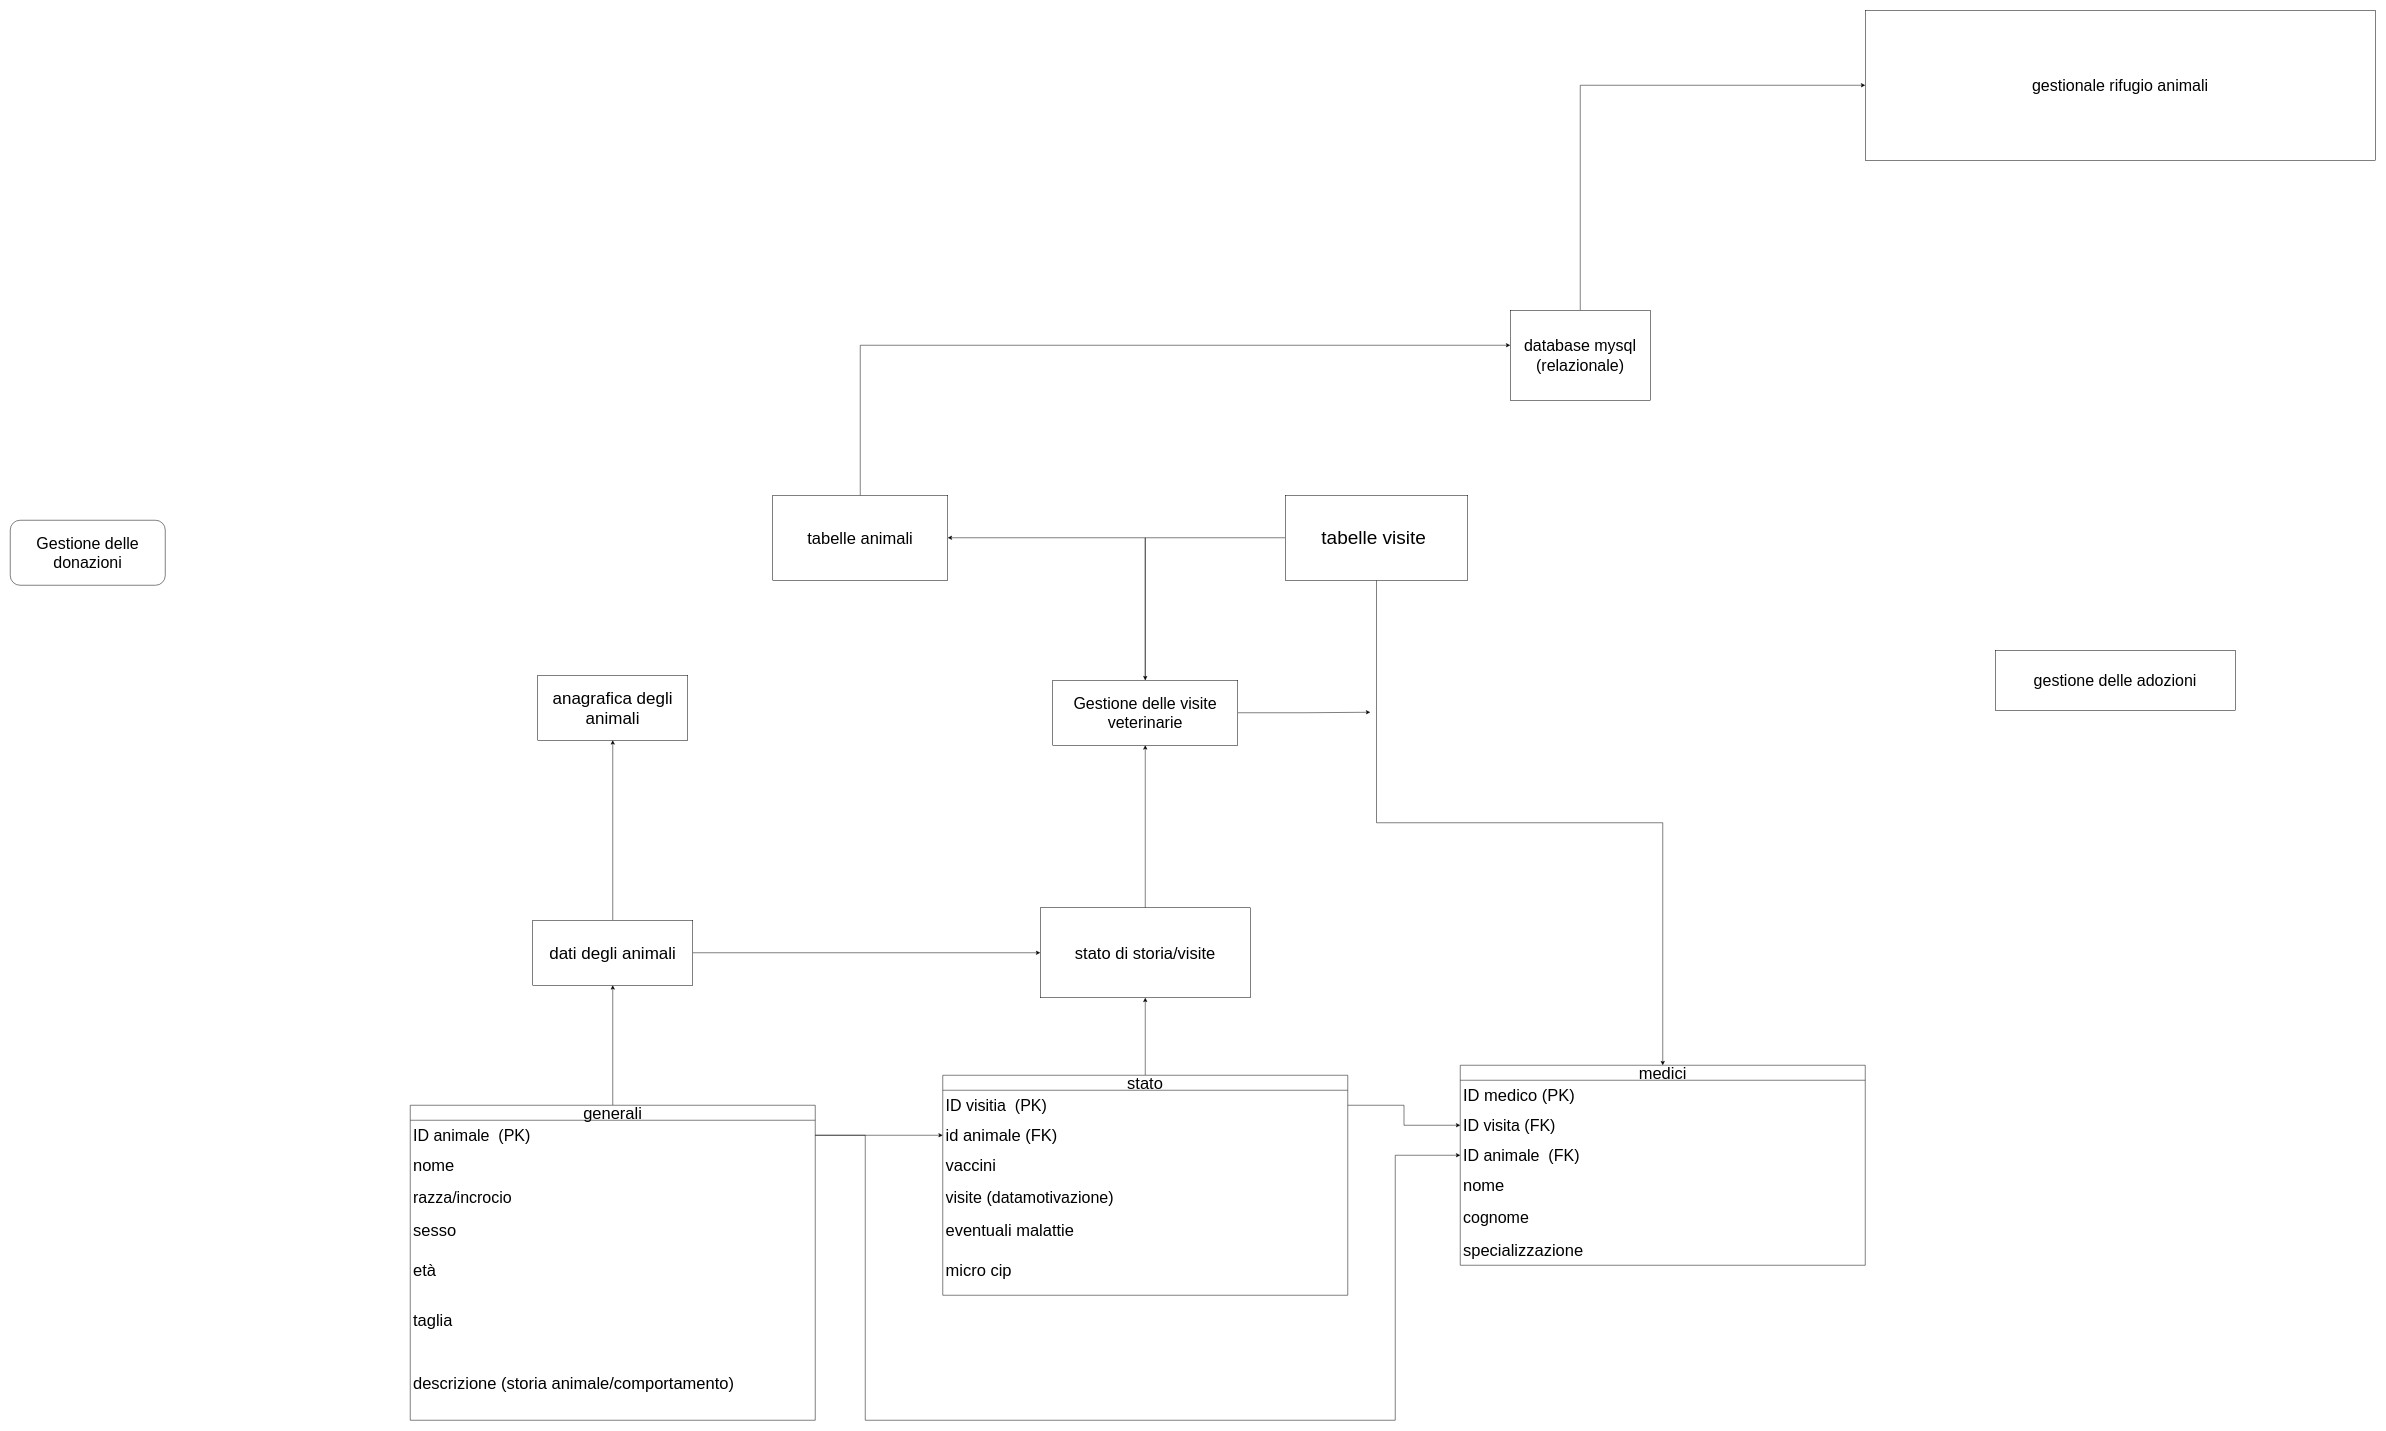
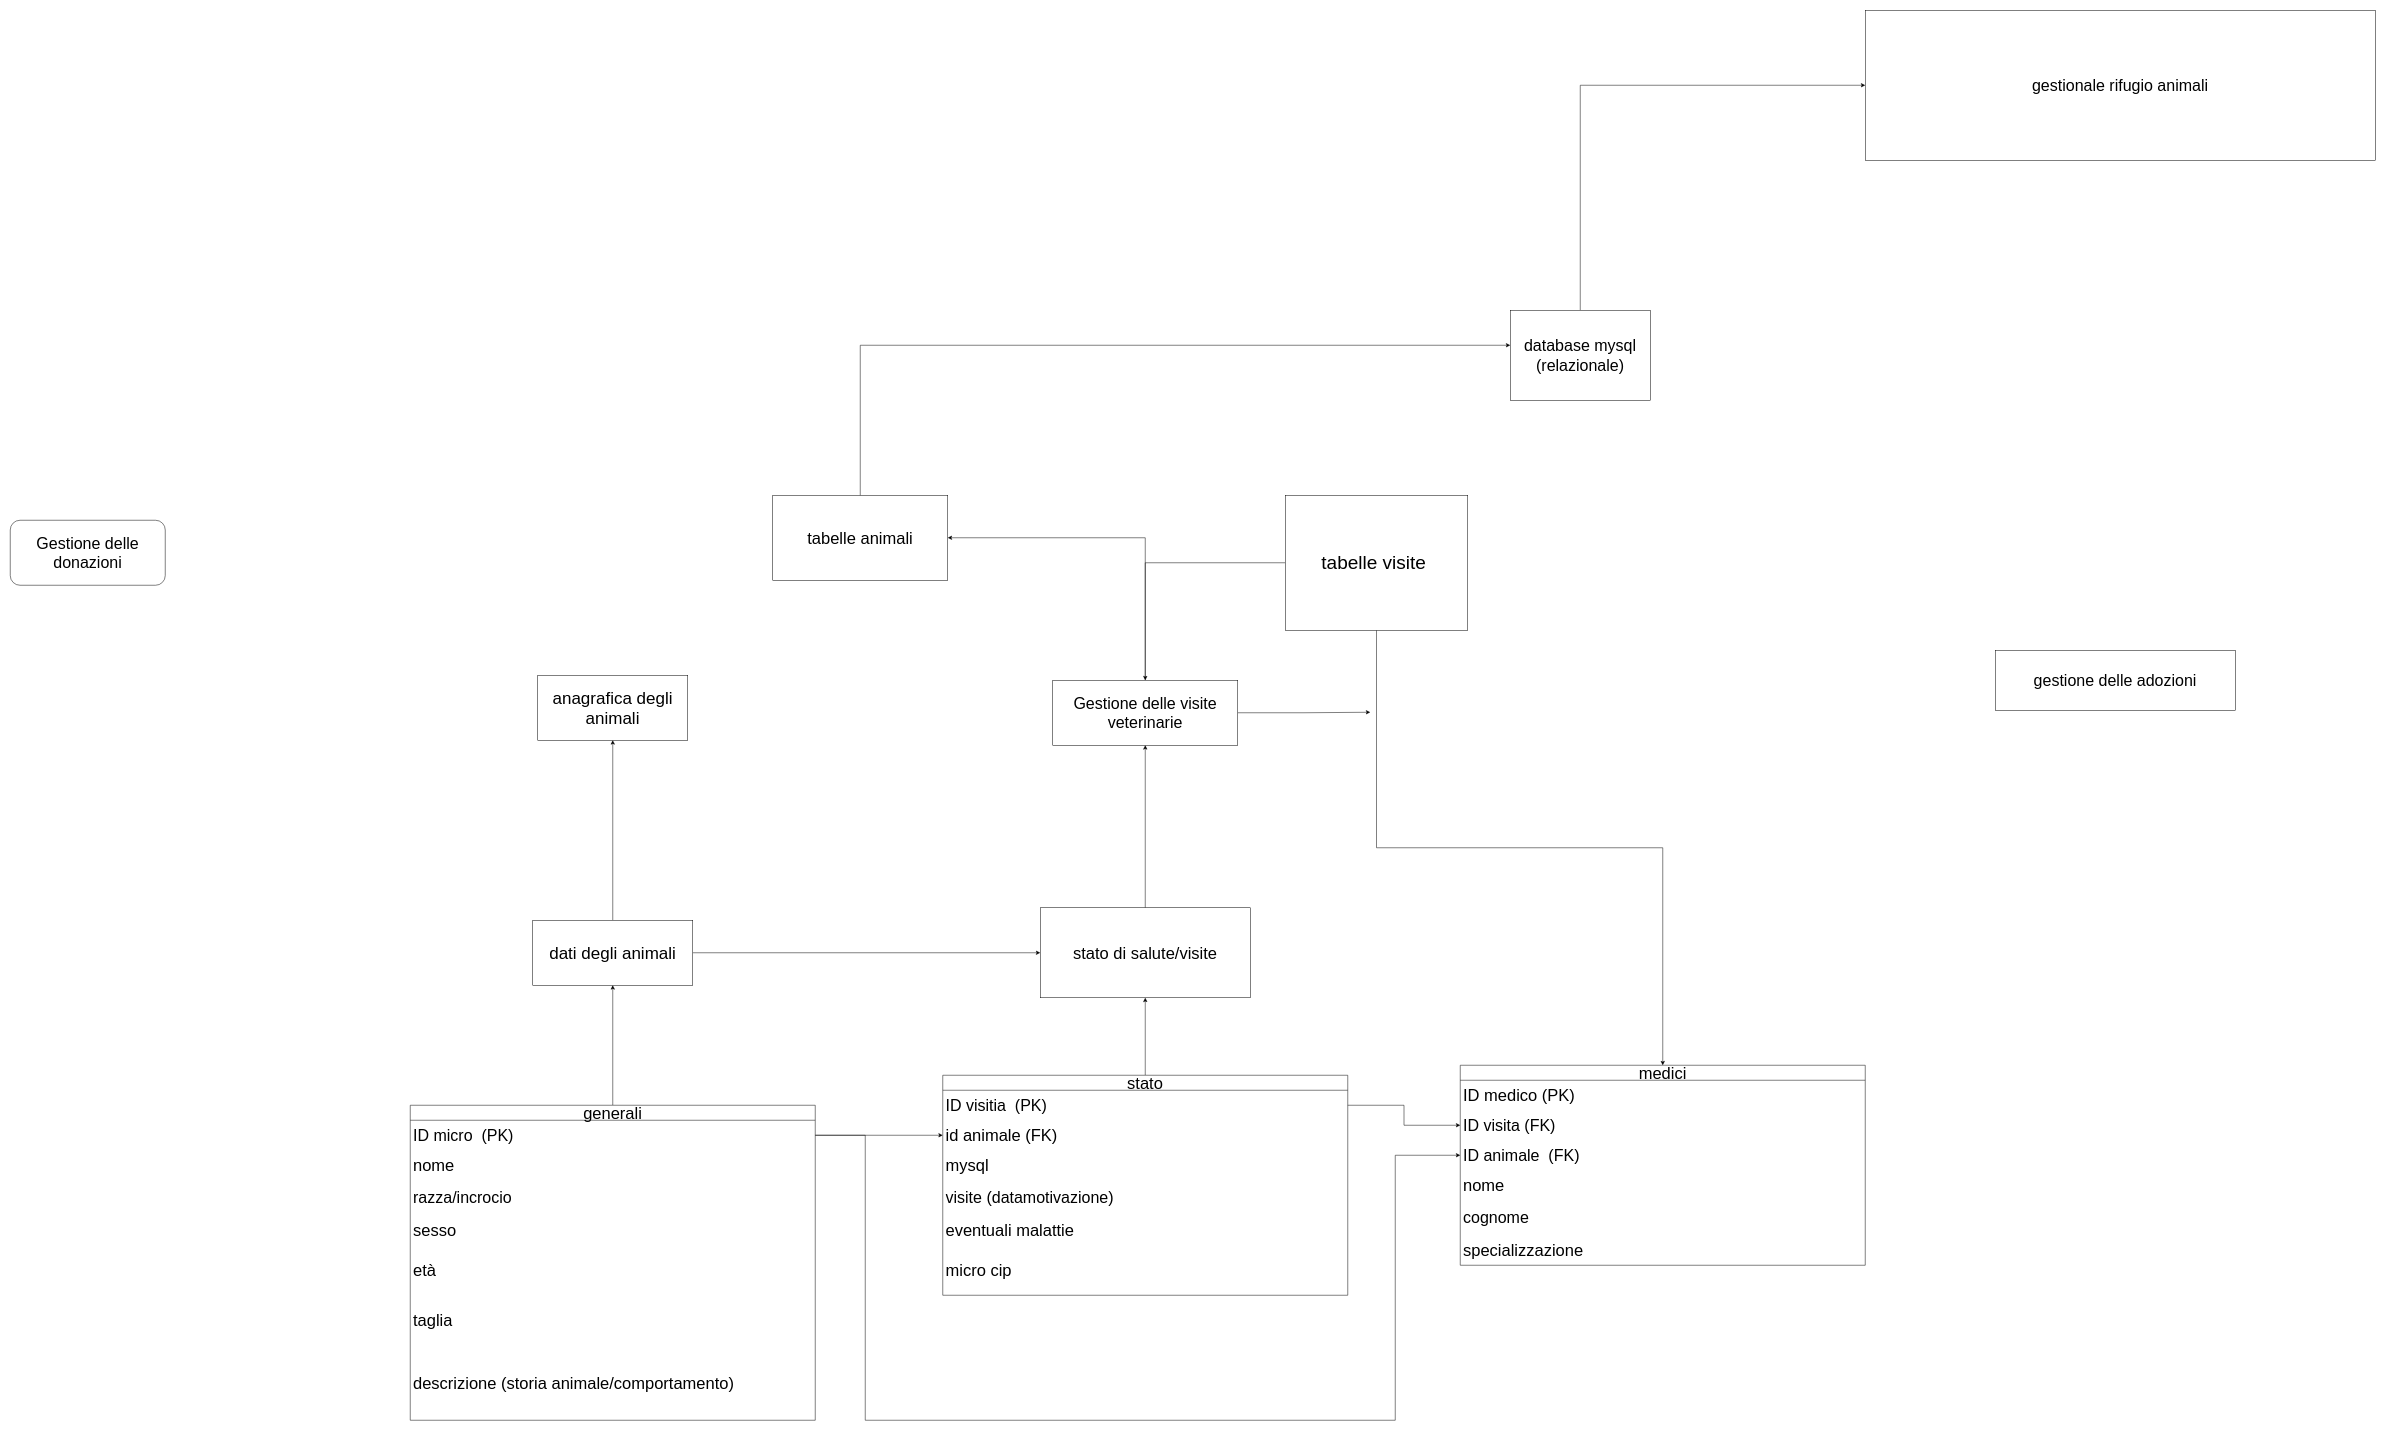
node "tabelle visite": size 183x85 -> 183x135
node "stato di storia/visite": label "stato di storia/visite" -> "stato di salute/visite"
node "ID animale (PK)": label "ID animale (PK)" -> "ID micro (PK)"
node "vaccini": label "vaccini" -> "mysql"
